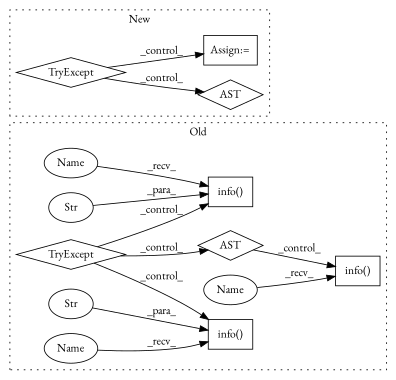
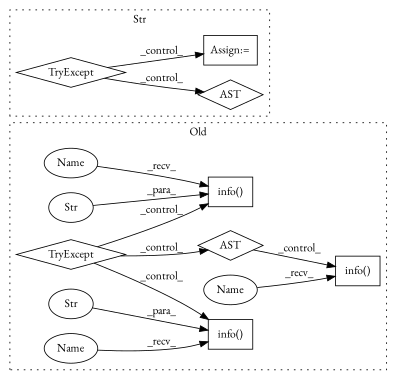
cluster "New": label "New" -> "Str"
